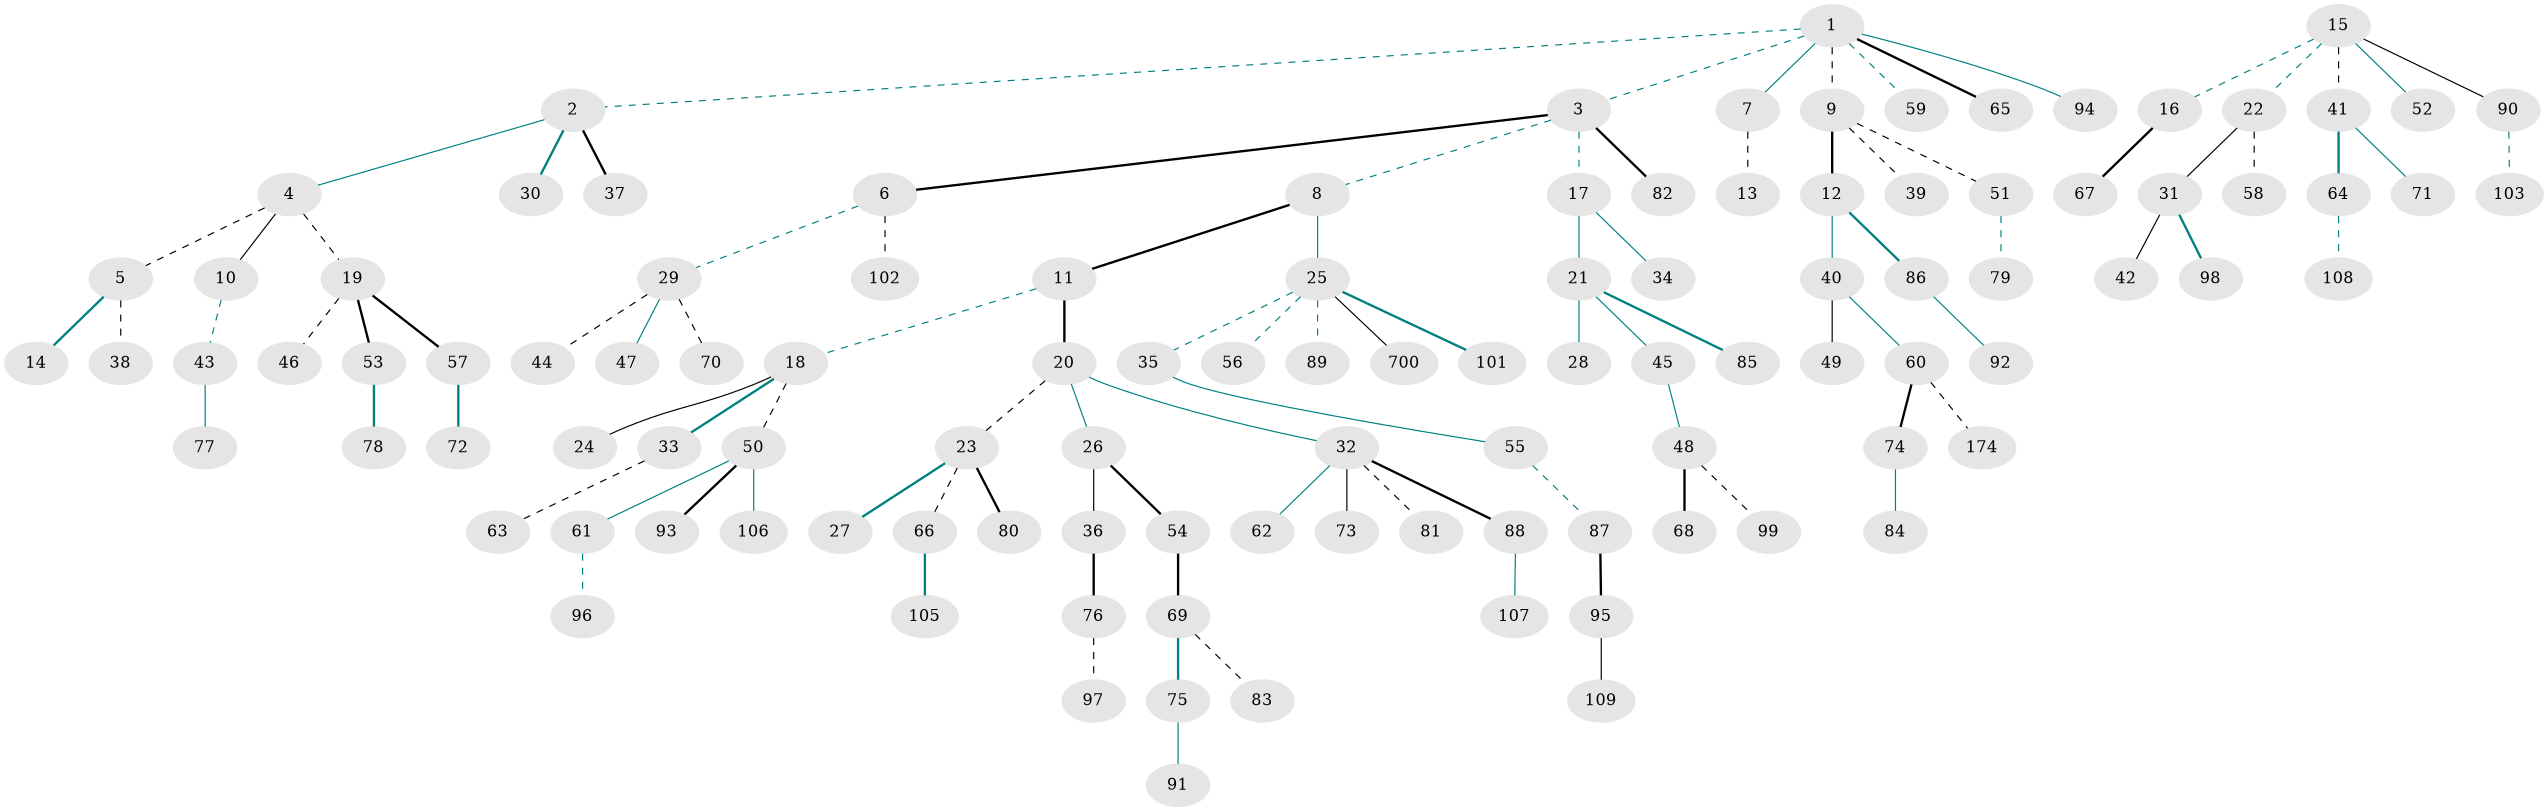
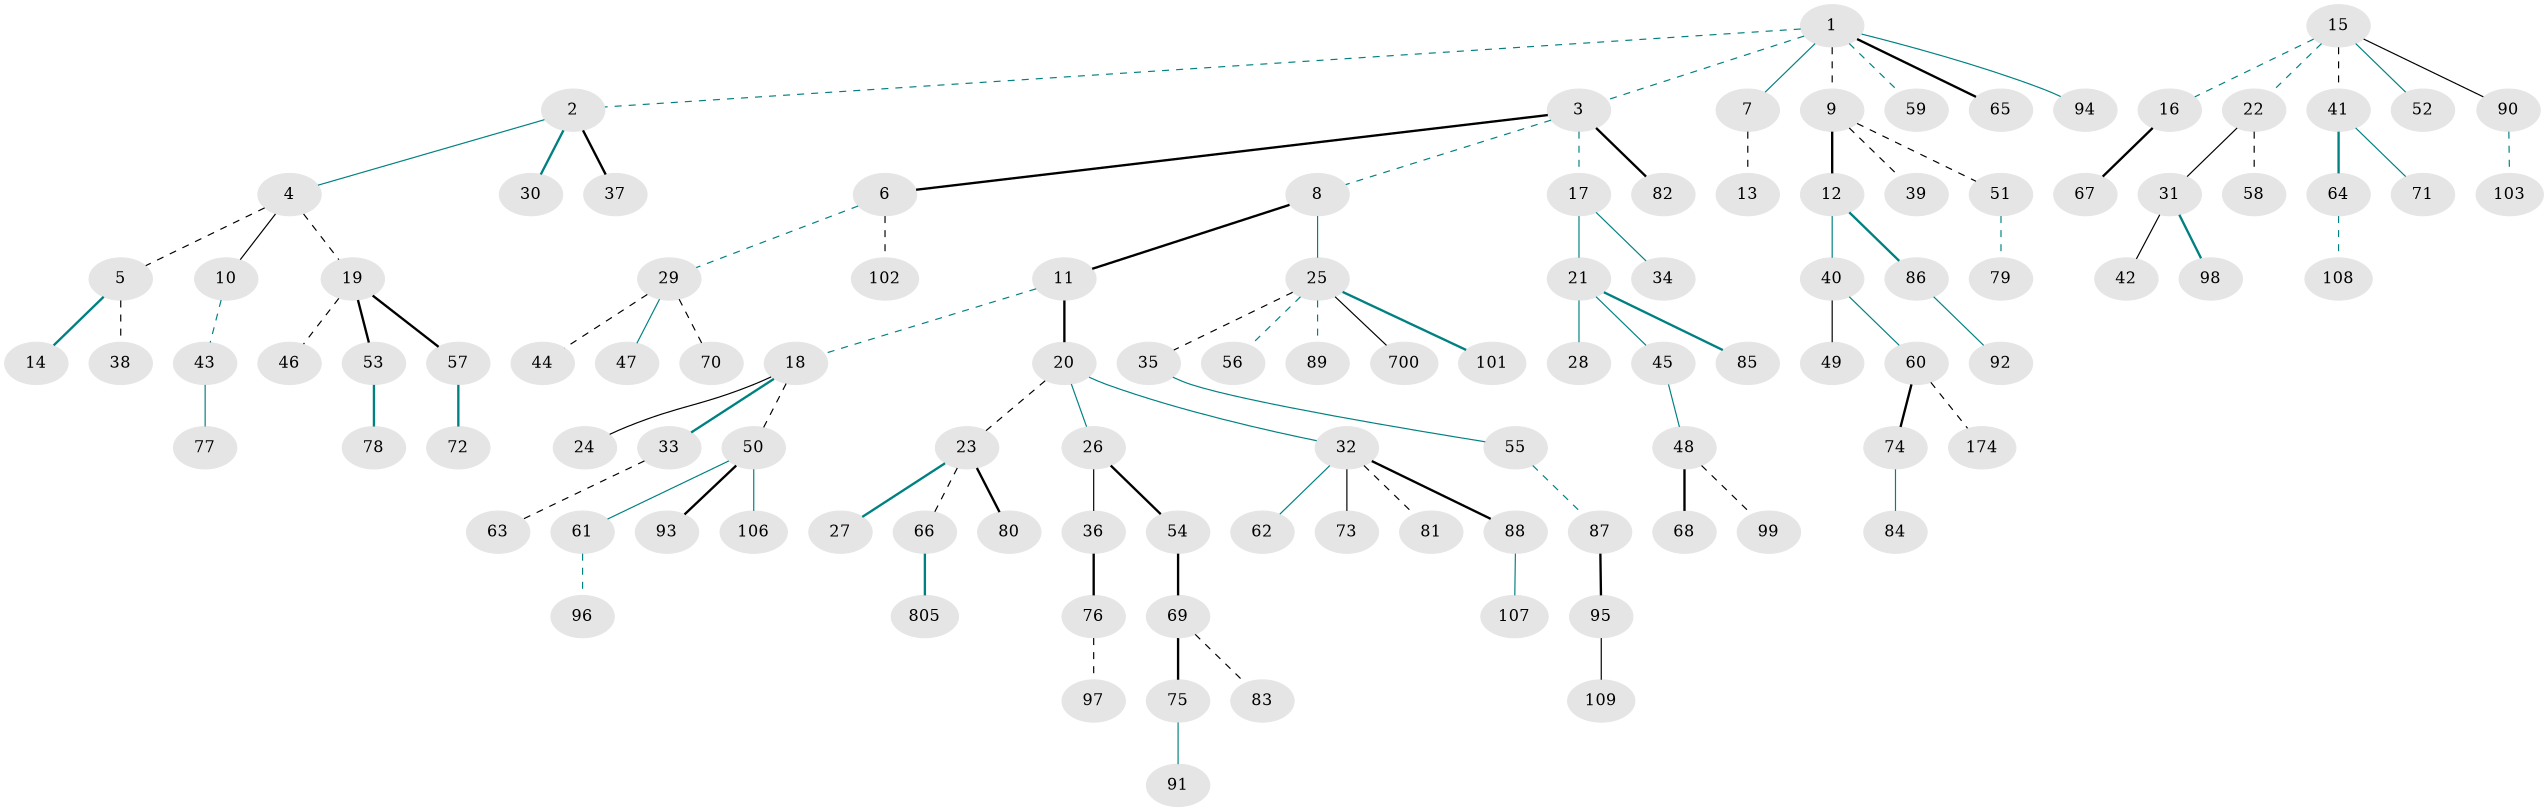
edge "25" -- "35": color teal -> black
node "105": label "105" -> "805"
edge "69" -- "75": color teal -> black
